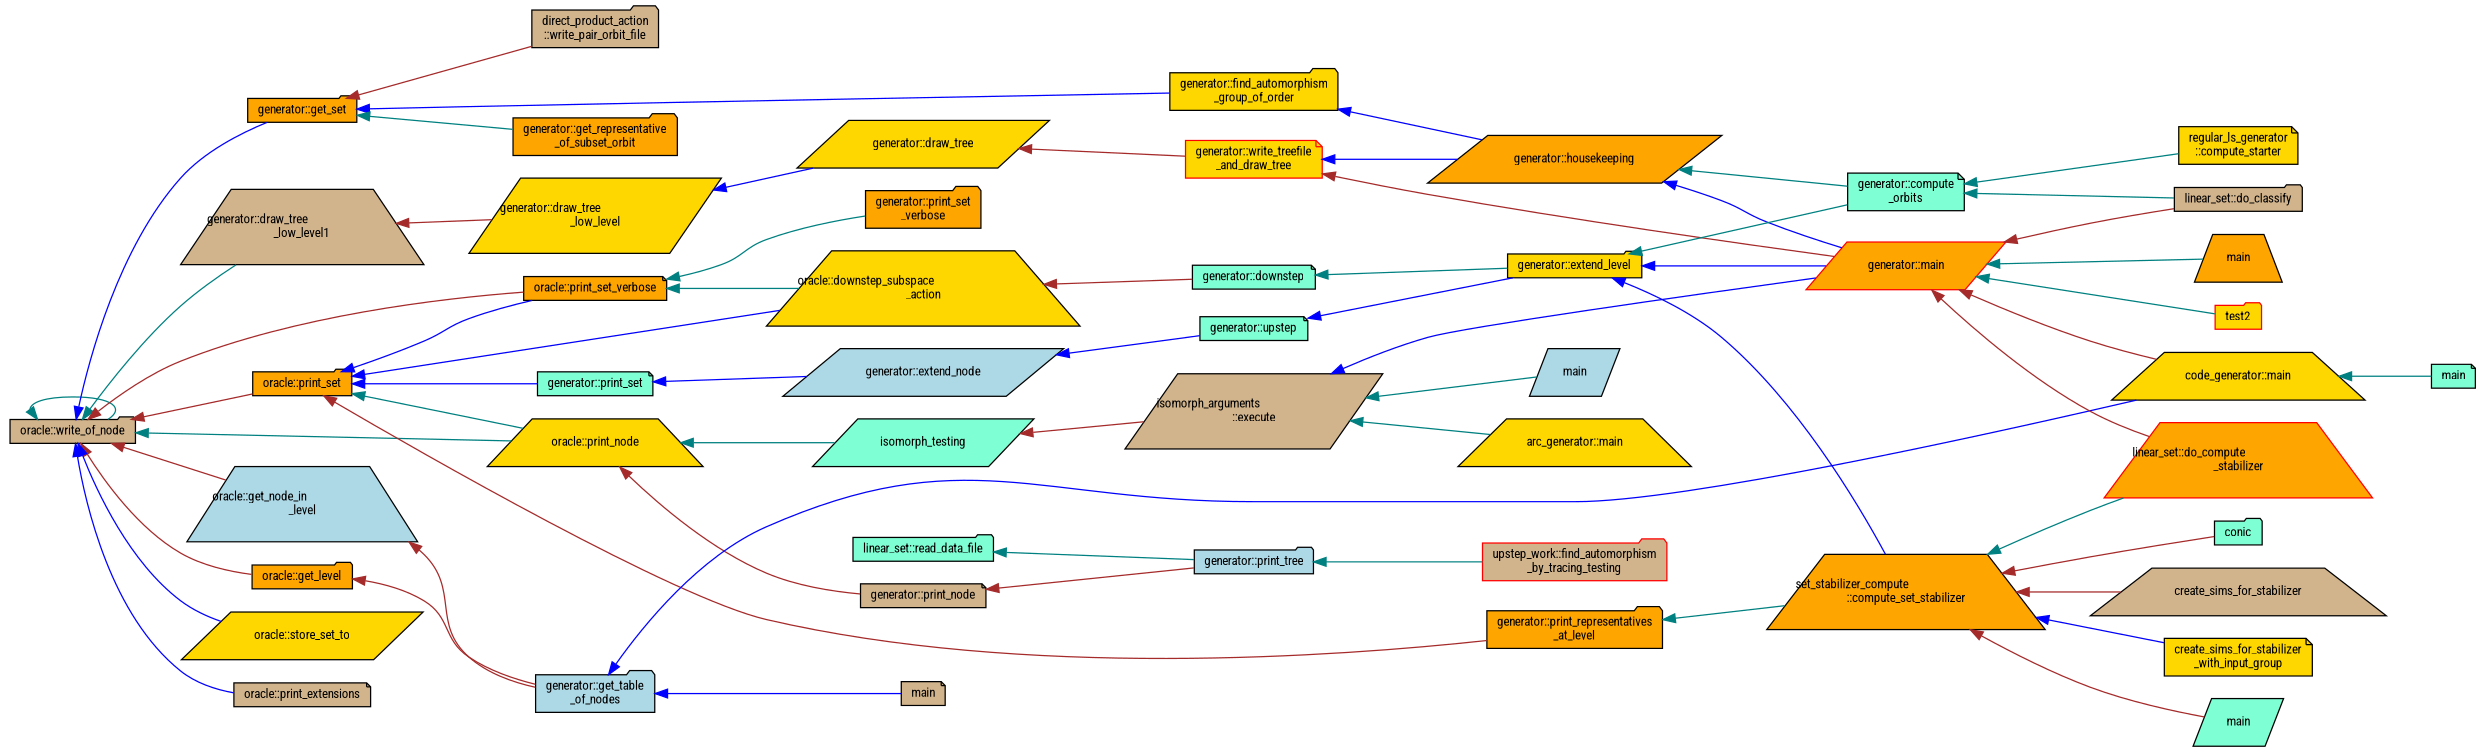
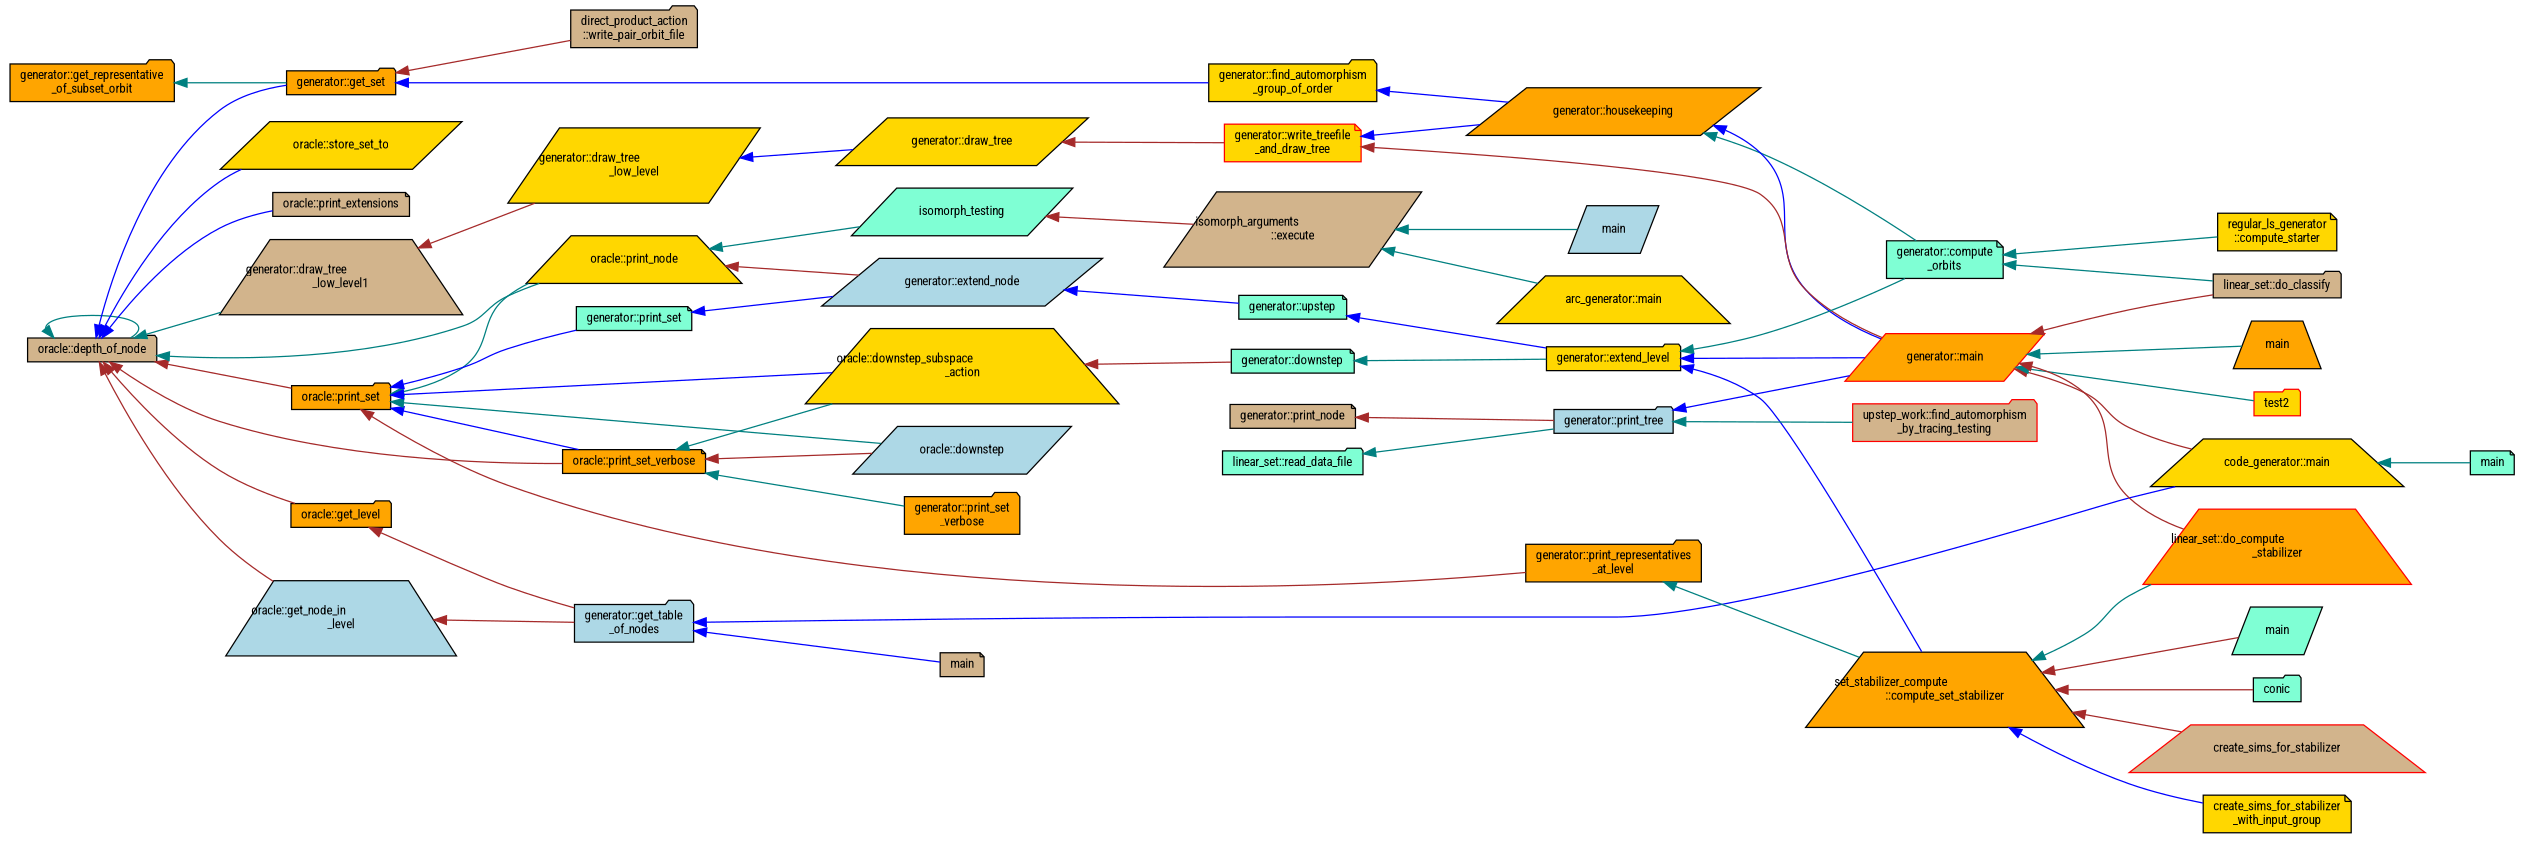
edge "generator::get_representative _of_subset_orbit" -> "generator::get_set": reversed
edge "generator::main" -> "isomorph_arguments ::execute": now "generator::main" -> "generator::print_tree"
node "oracle::write_of_node": label "oracle::write_of_node" -> "oracle::depth_of_node"
node "oracle::downstep": added
edge "generator::print_node" -> "oracle::print_node": now "generator::extend_node" -> "oracle::print_node"
node "create_sims_for_stabilizer": color black -> red
